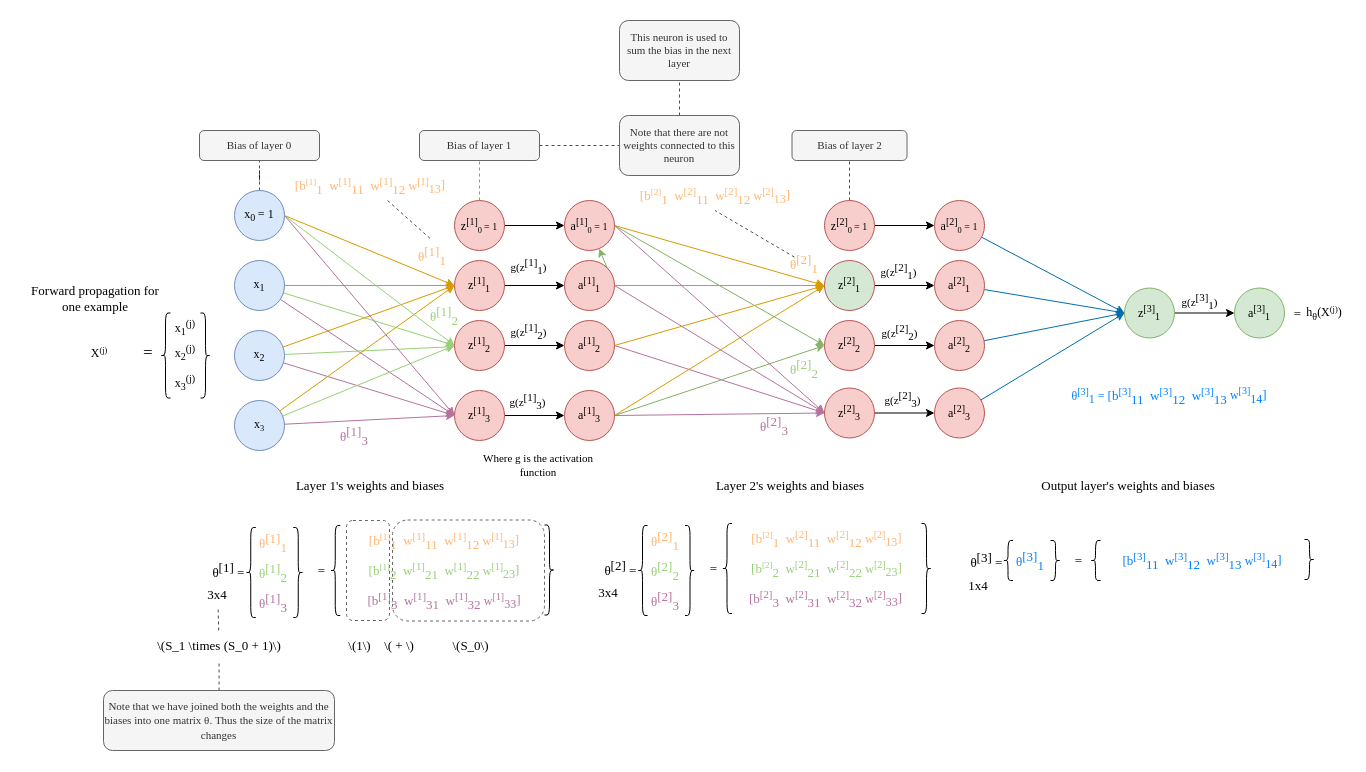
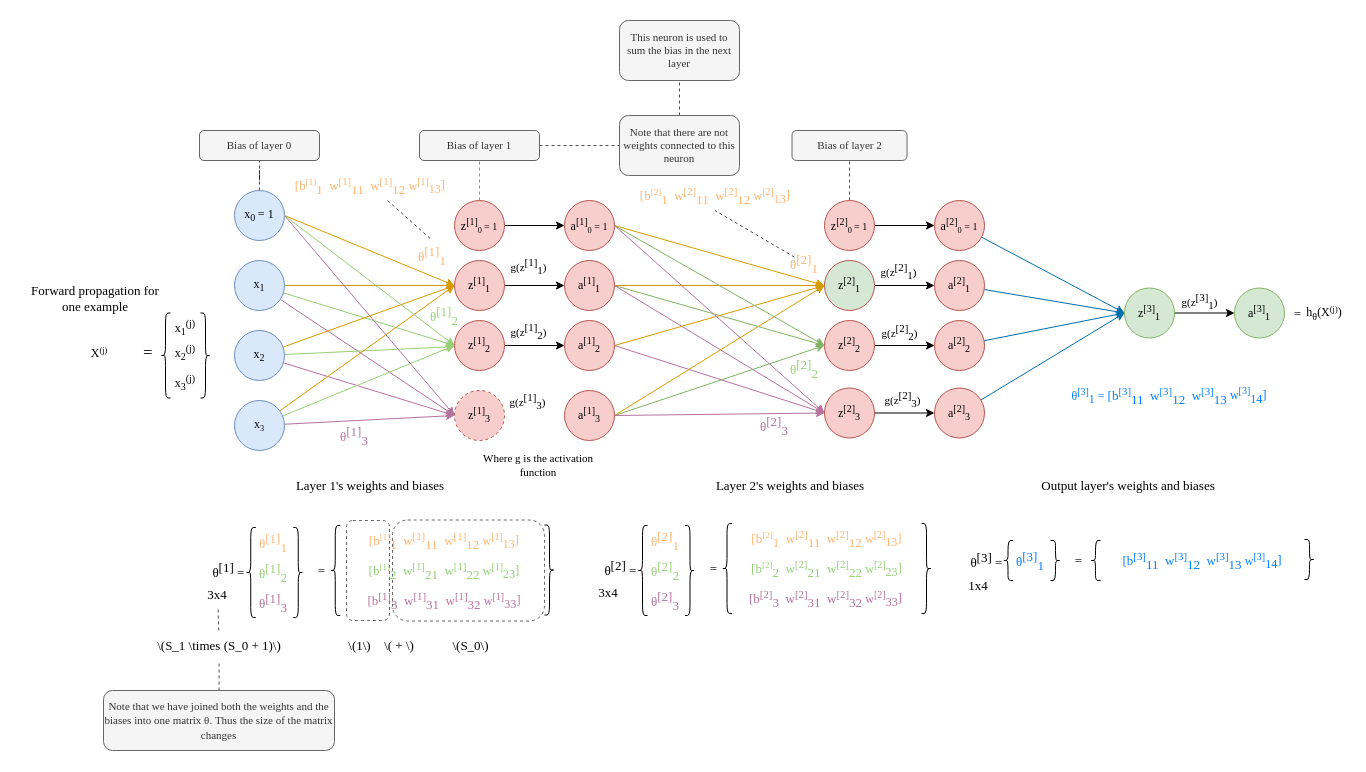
edge "a[1]1" -> "a[1]0 = 1": now "a[1]1" -> "z[2]2"
node "z[1]3": style solid -> dashed
edge "z[1]3" -> "a[1]3": removed
